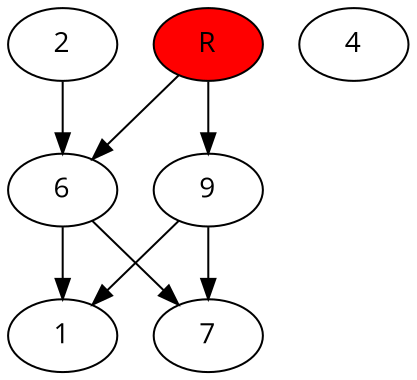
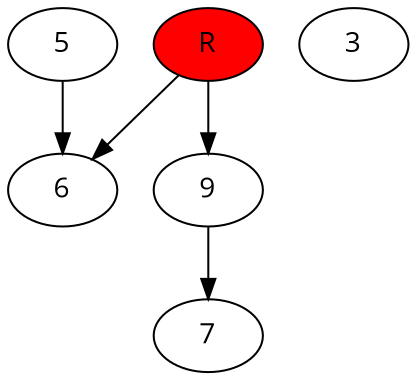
node "2": label "2" -> "5"
node "4": label "4" -> "3"
edge "6" -> "7": removed
node "1": removed
